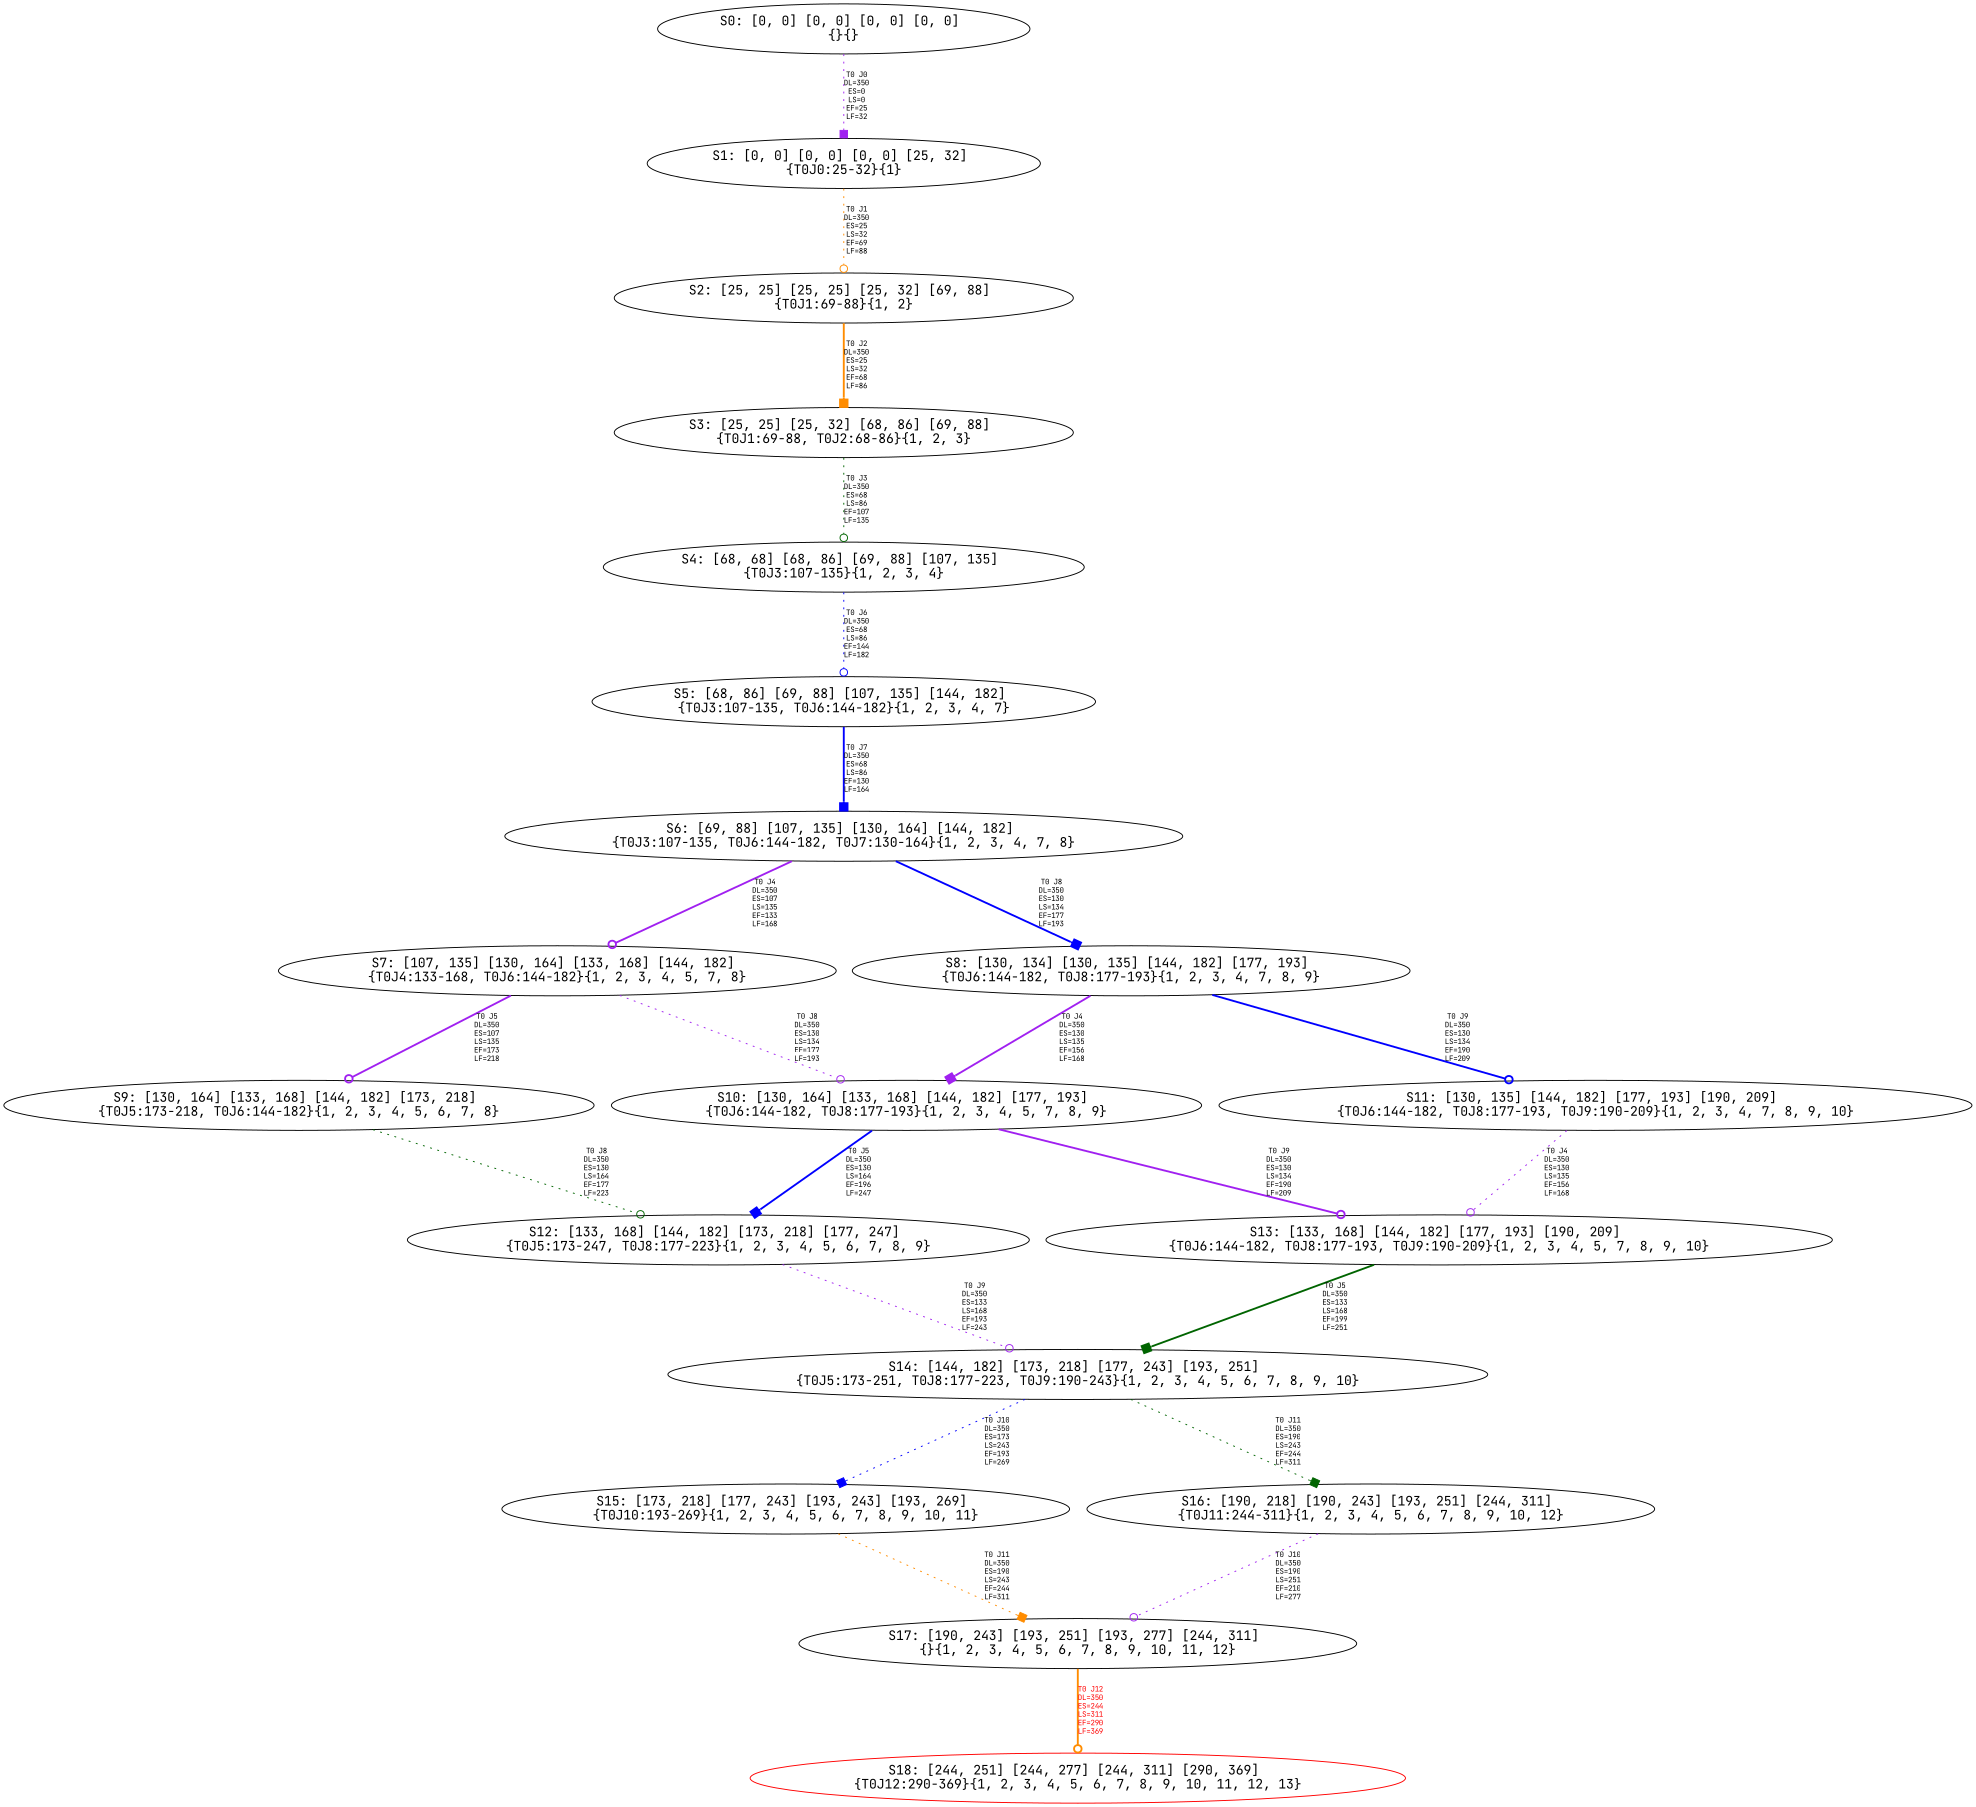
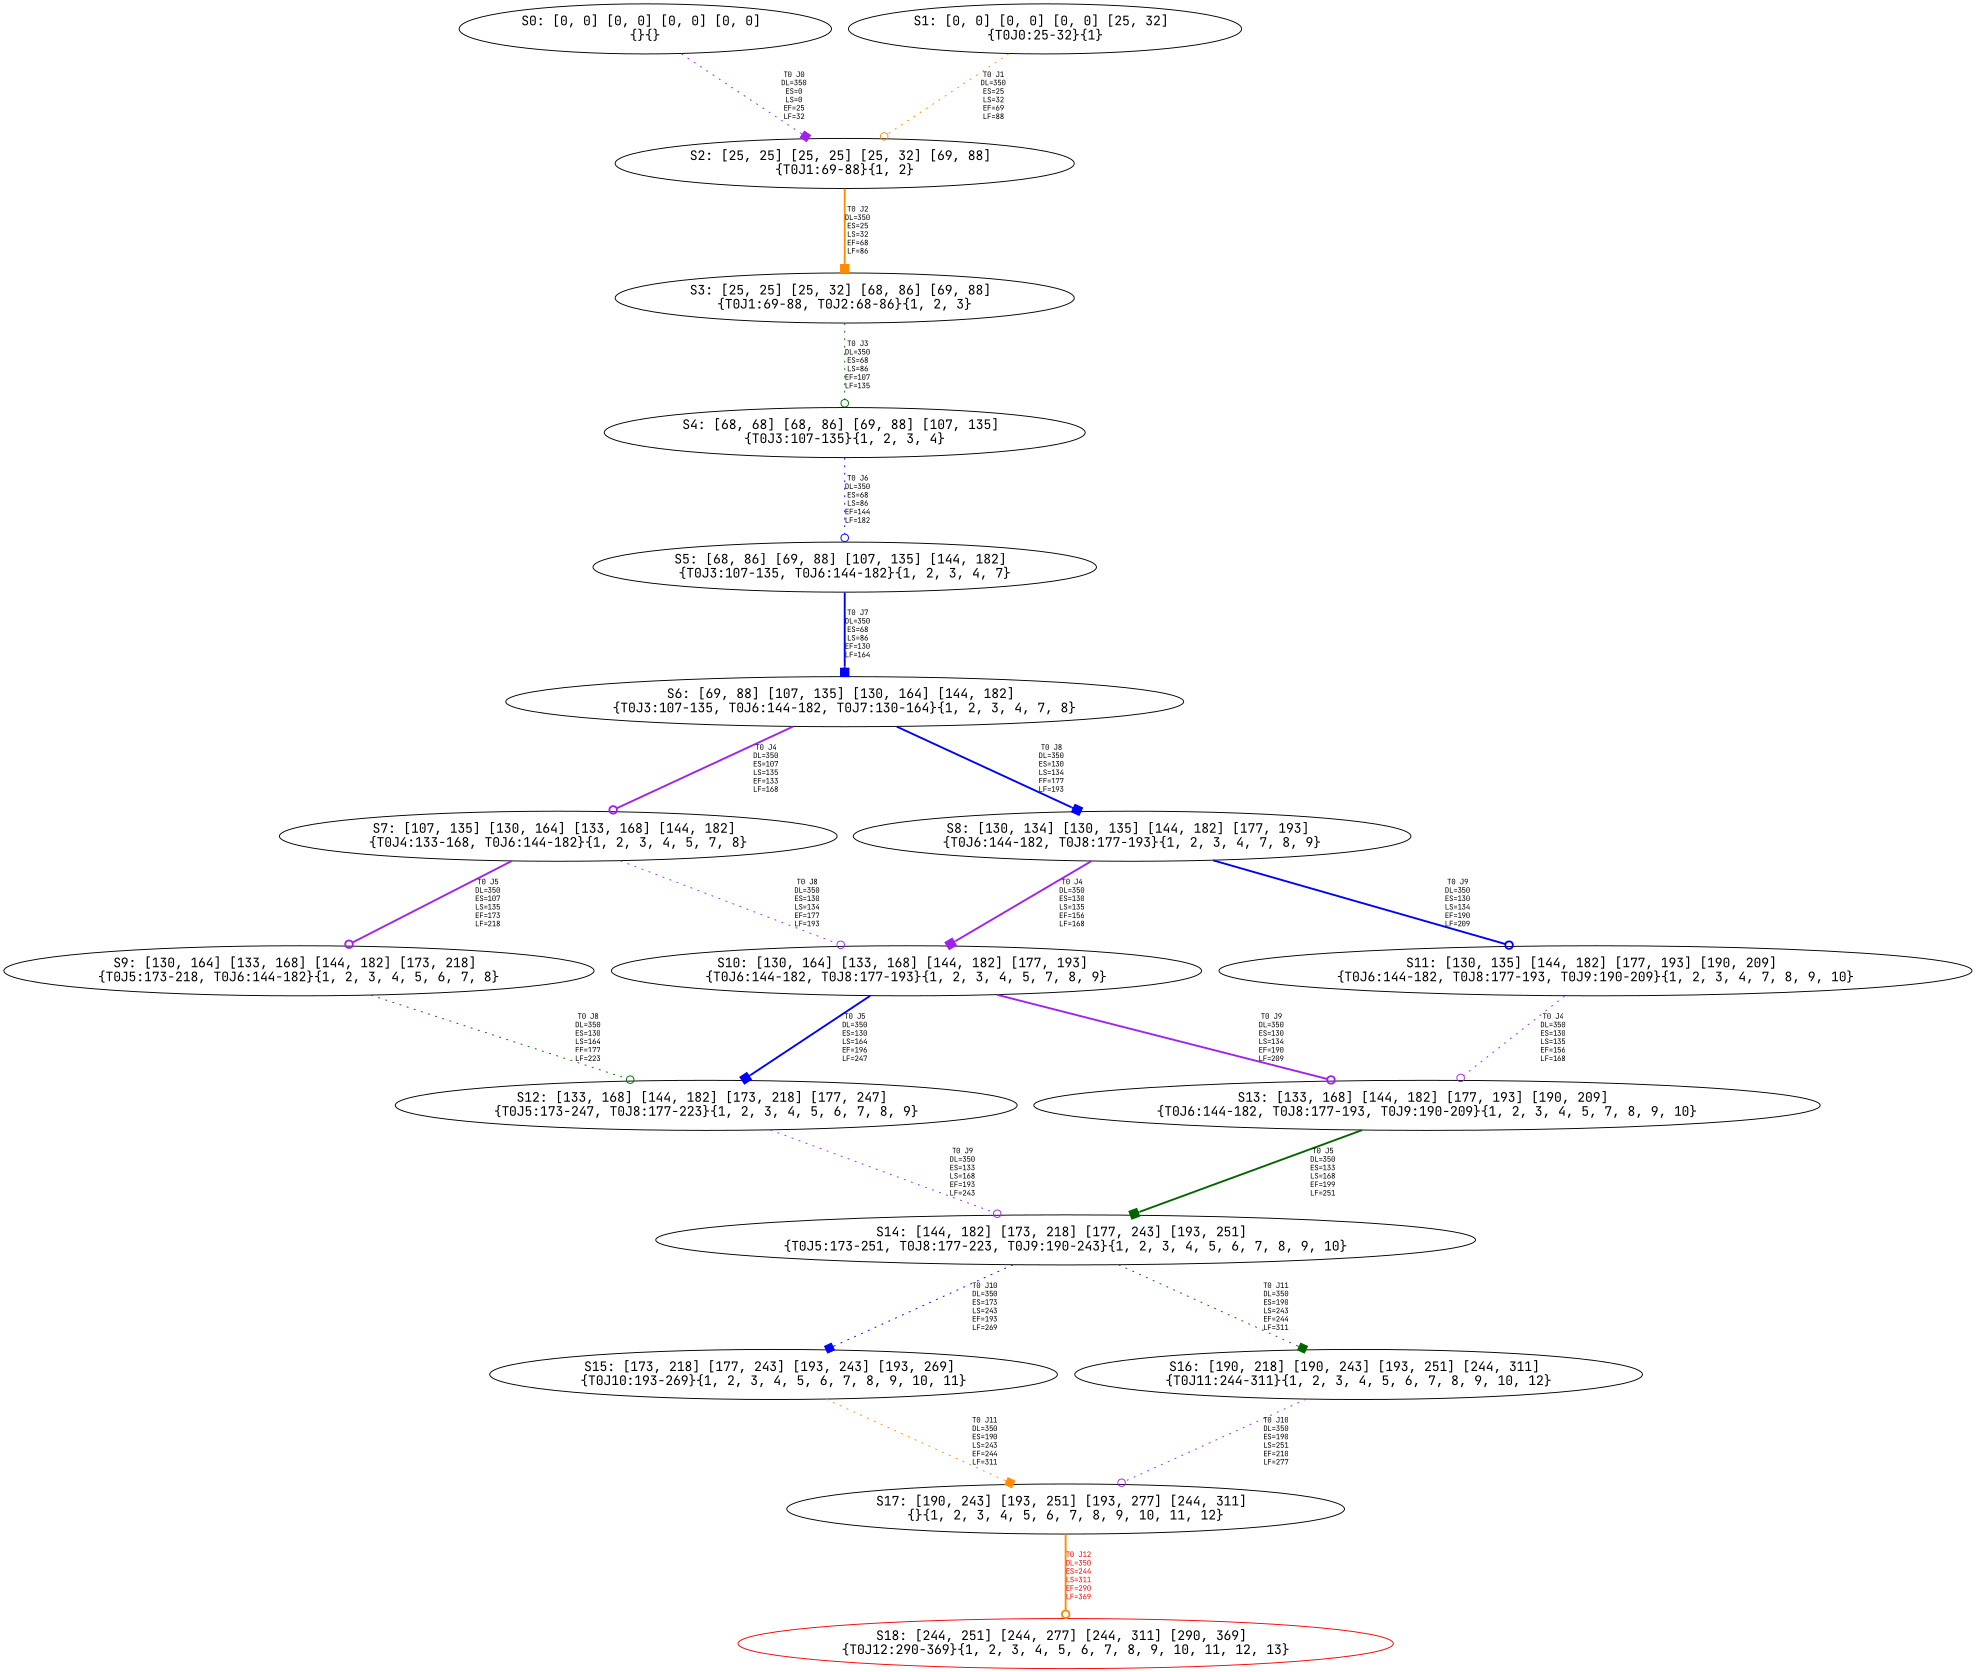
edge "S0: [0, 0] [0, 0] [0, 0] [0, 0] {}{}" -> "S1: [0, 0] [0, 0] [0, 0] [25, 32] {T0J0:25-32}{1}": now "S0: [0, 0] [0, 0] [0, 0] [0, 0] {}{}" -> "S2: [25, 25] [25, 25] [25, 32] [69, 88] {T0J1:69-88}{1, 2}"
